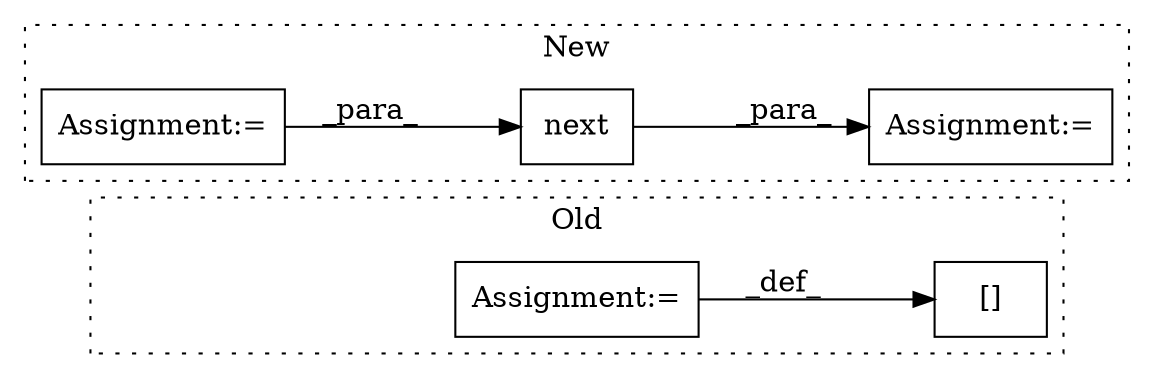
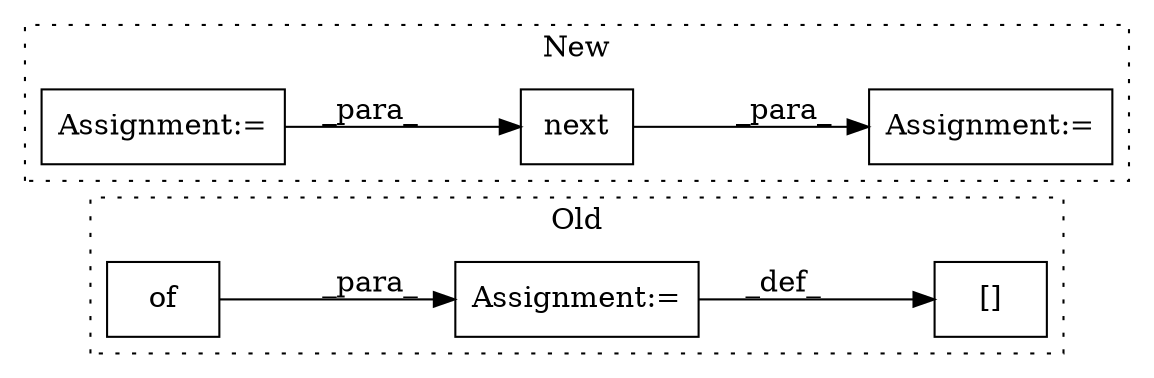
node "of": added
